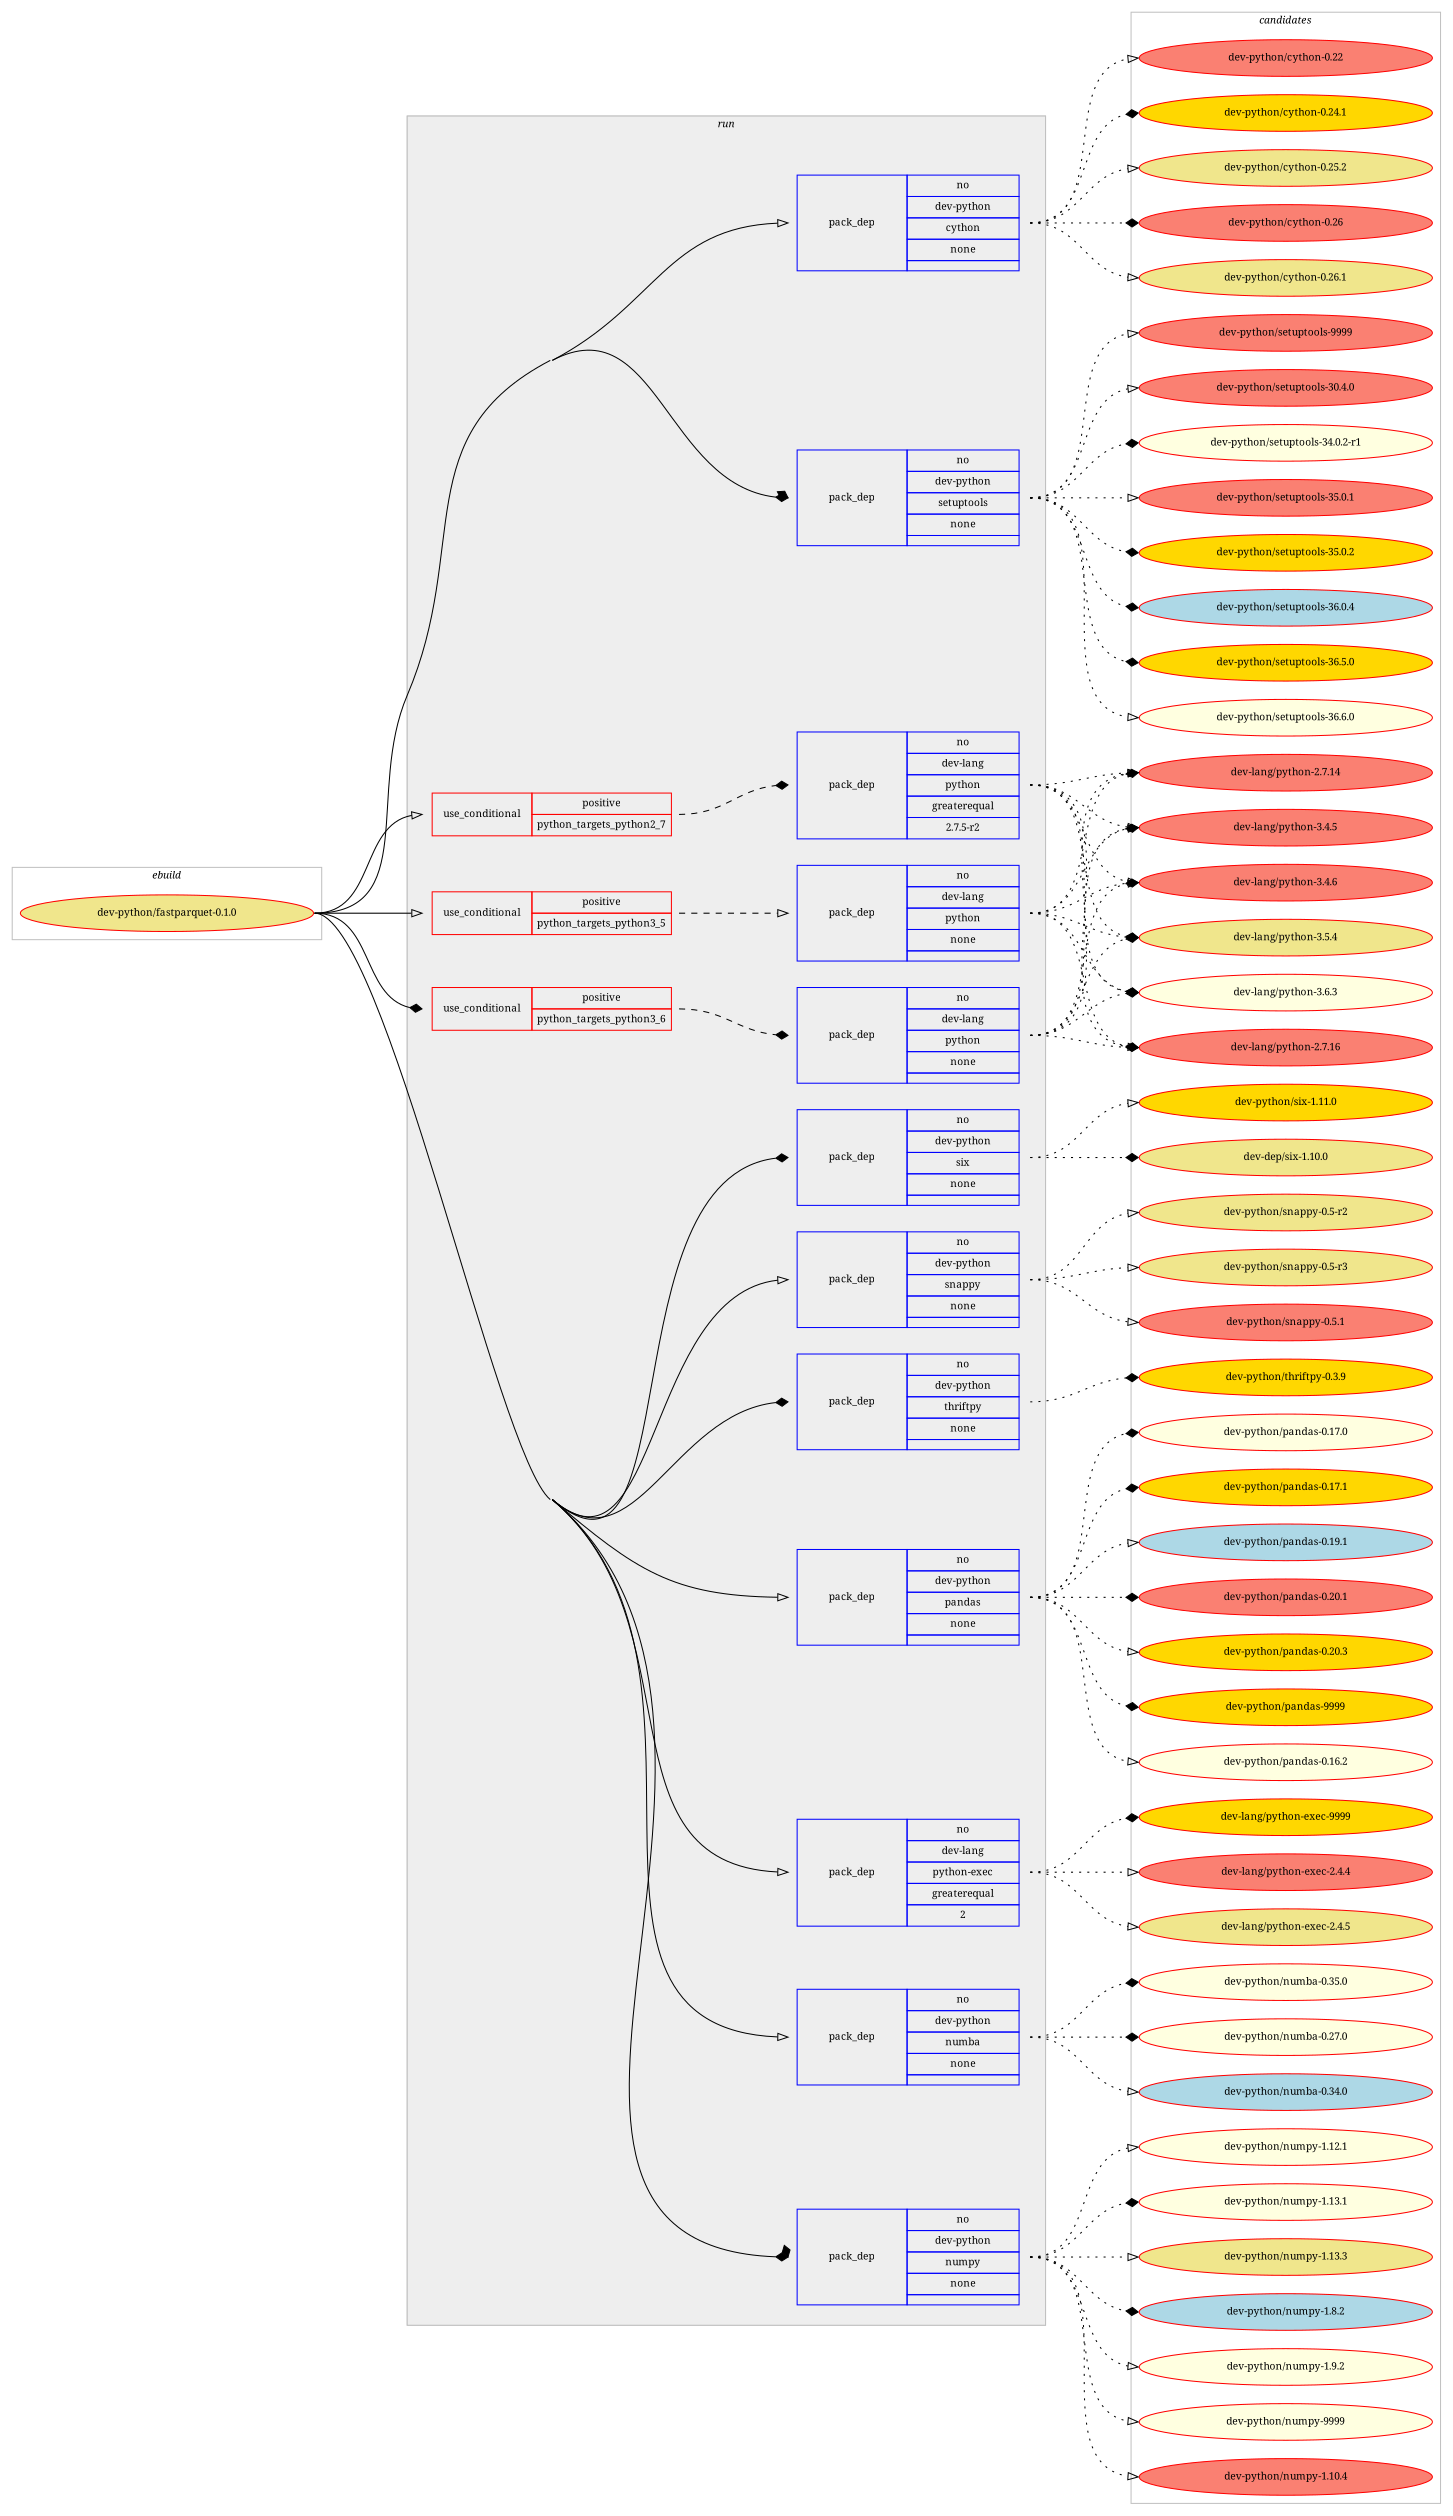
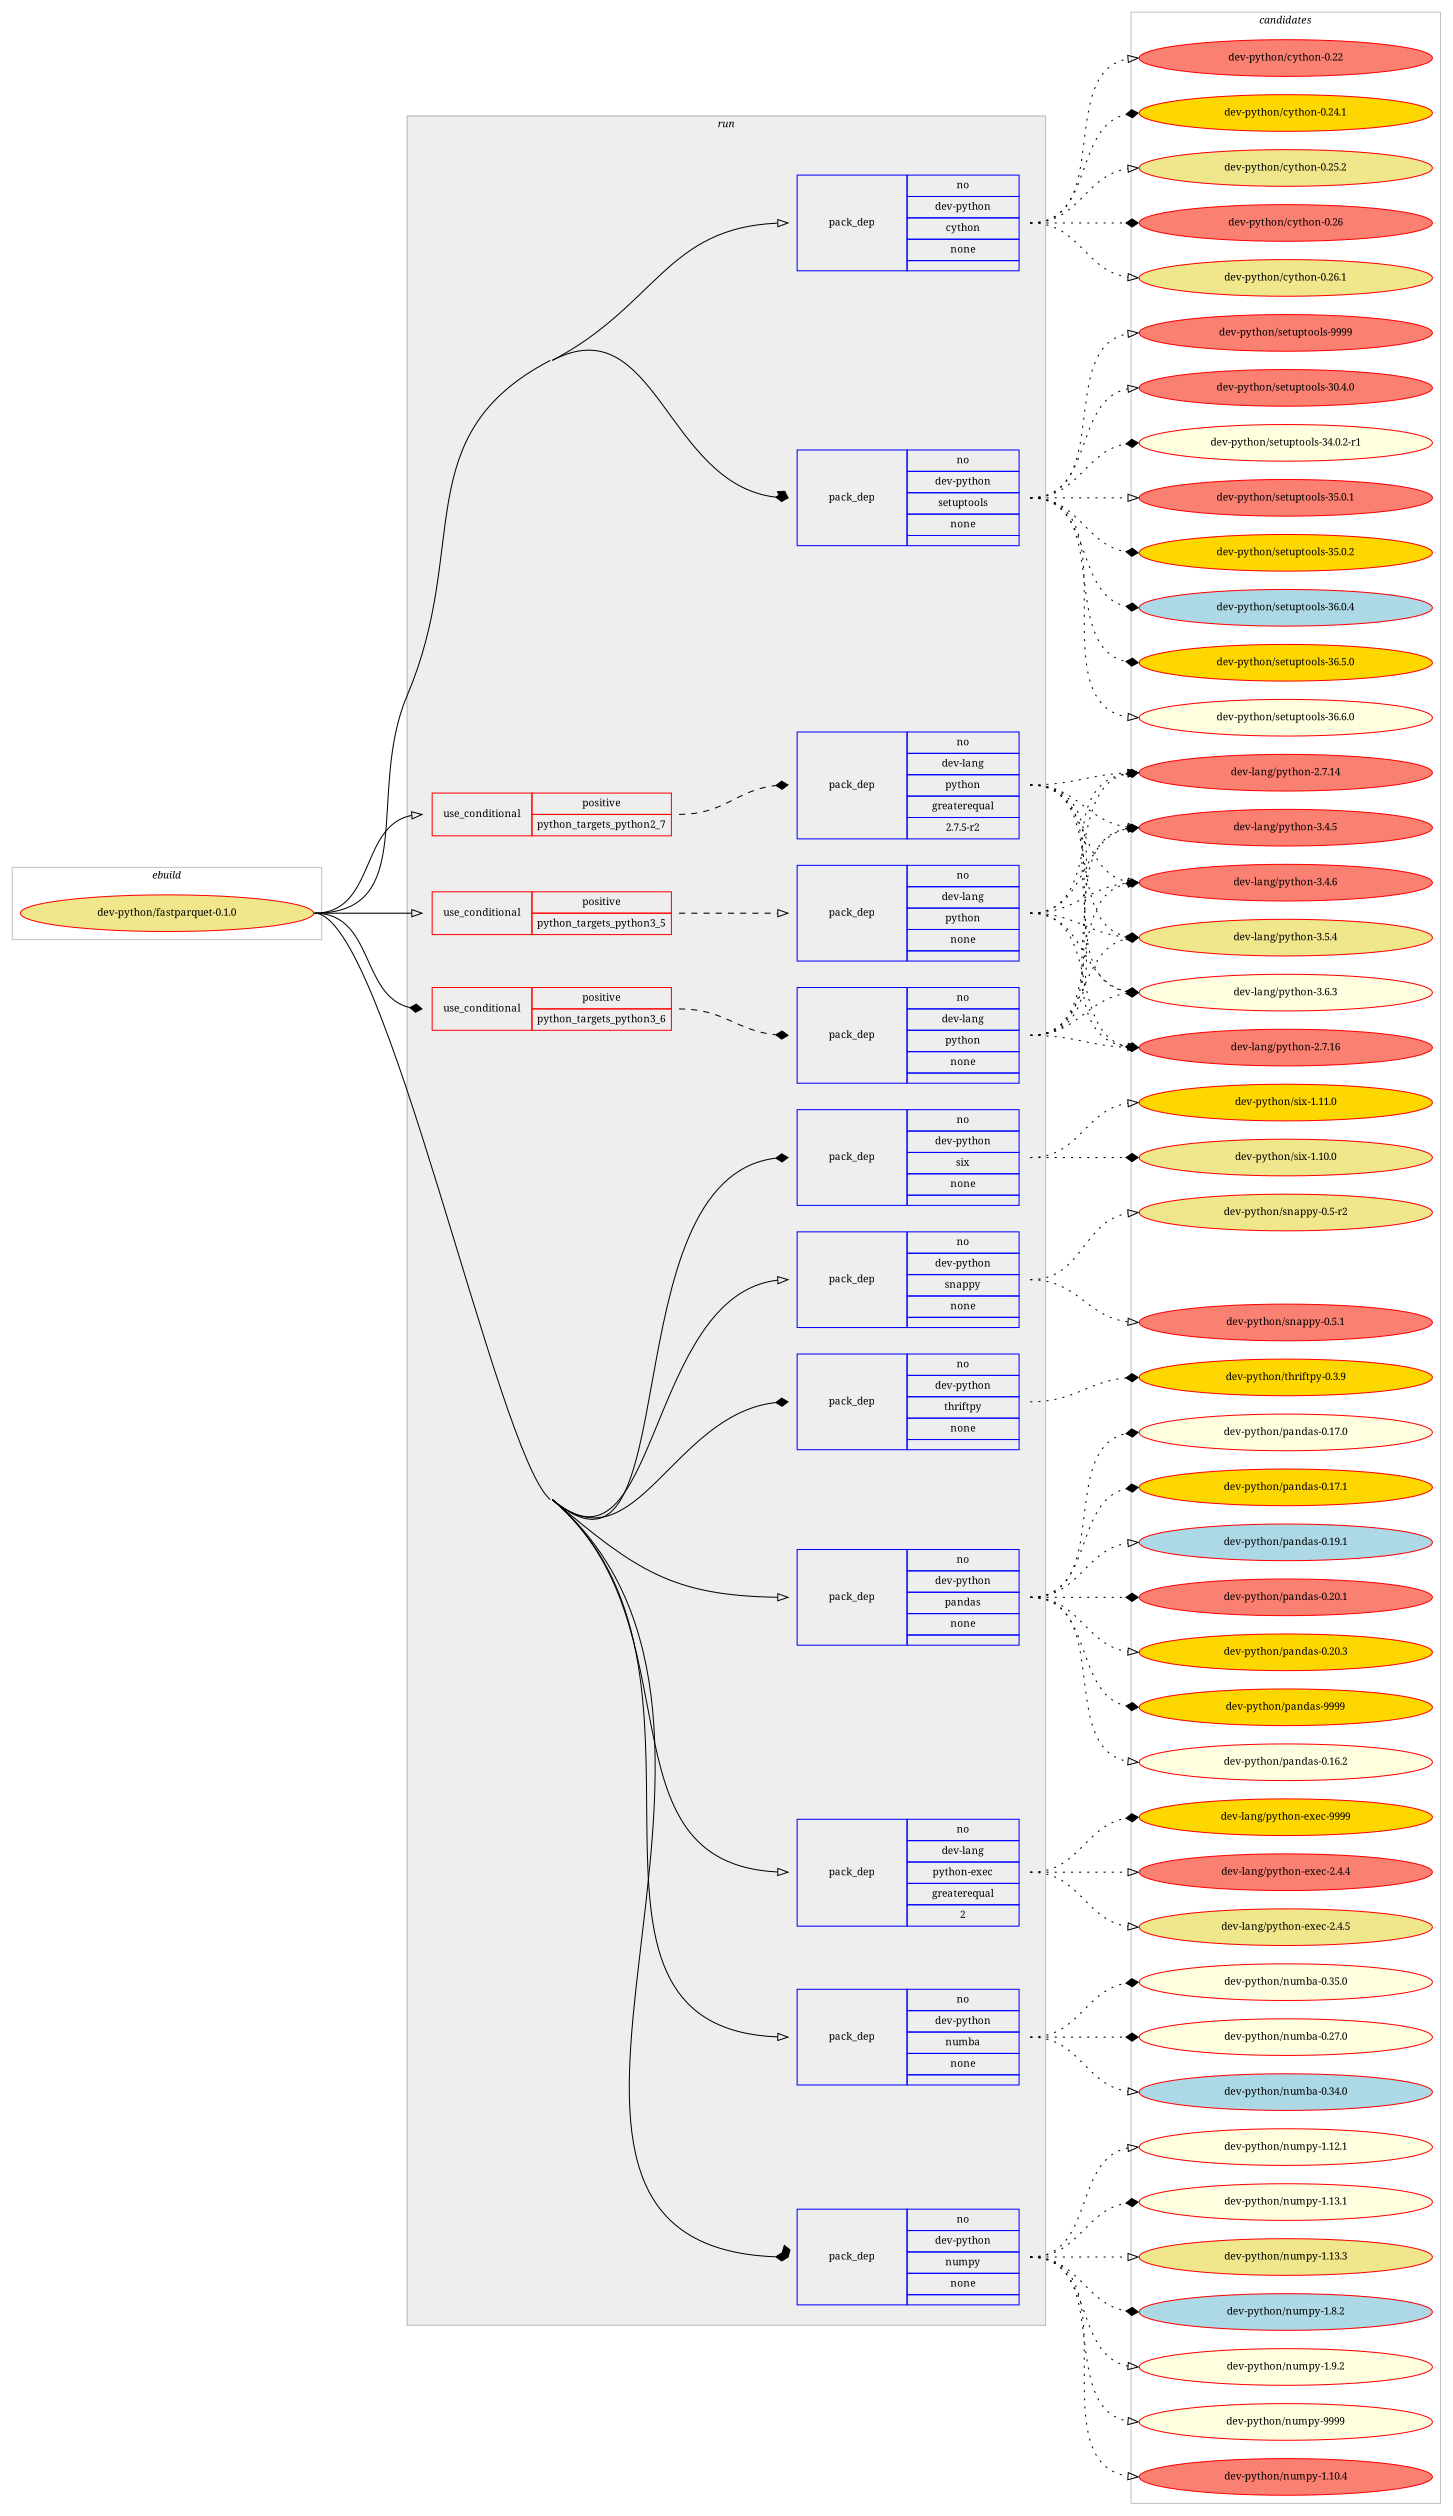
node "dev-dep/six-1.10.0": label "dev-dep/six-1.10.0" -> "dev-python/six-1.10.0"
node "dev-python/snappy-0.5-r3": removed
